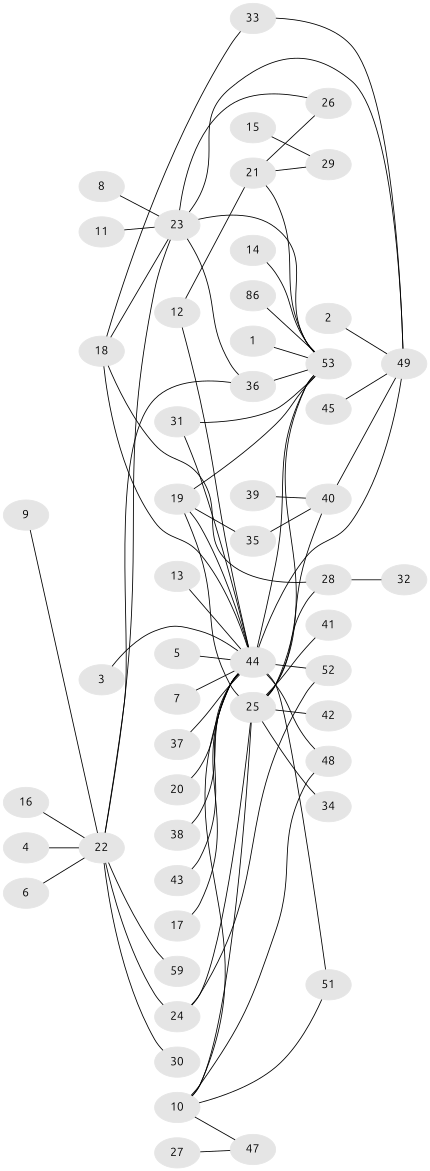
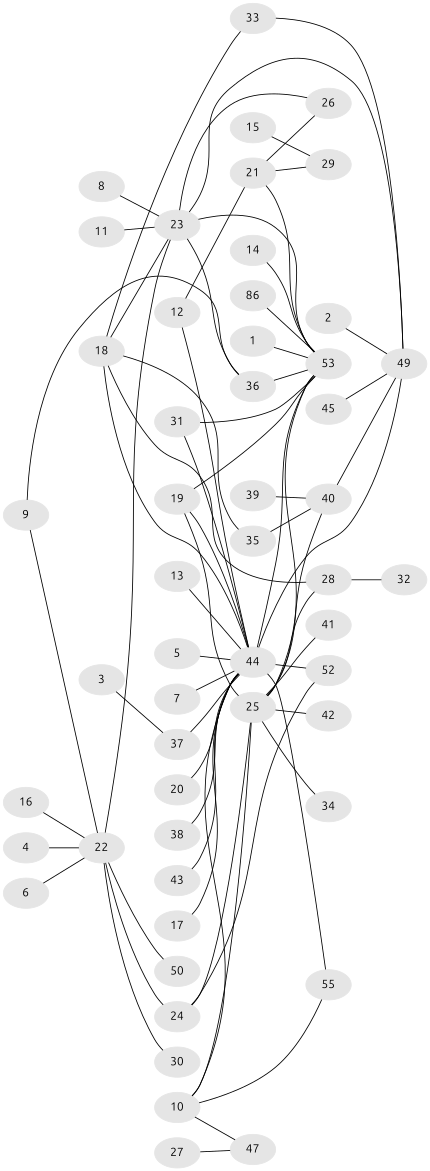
edge "19" -- "35": now "18" -- "35"
edge "36" -- "22": now "36" -- "9"
edge "44" -- "3": now "37" -- "3"
node "48": removed
node "59": label "59" -> "50"
node "51": label "51" -> "55"
